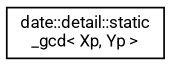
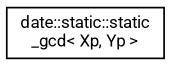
node "date::detail::static _gcd< Xp, Yp >": label "date::detail::static _gcd< Xp, Yp >" -> "date::static::static _gcd< Xp, Yp >"
